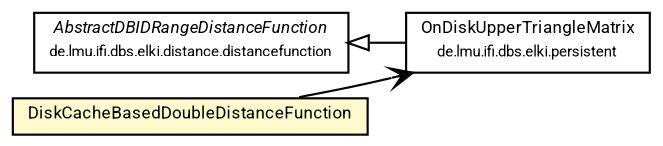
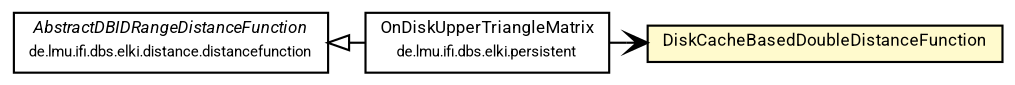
edge "DiskCacheBasedDoubleDistanceFunction" -> "OnDiskUpperTriangleMatrix": reversed
